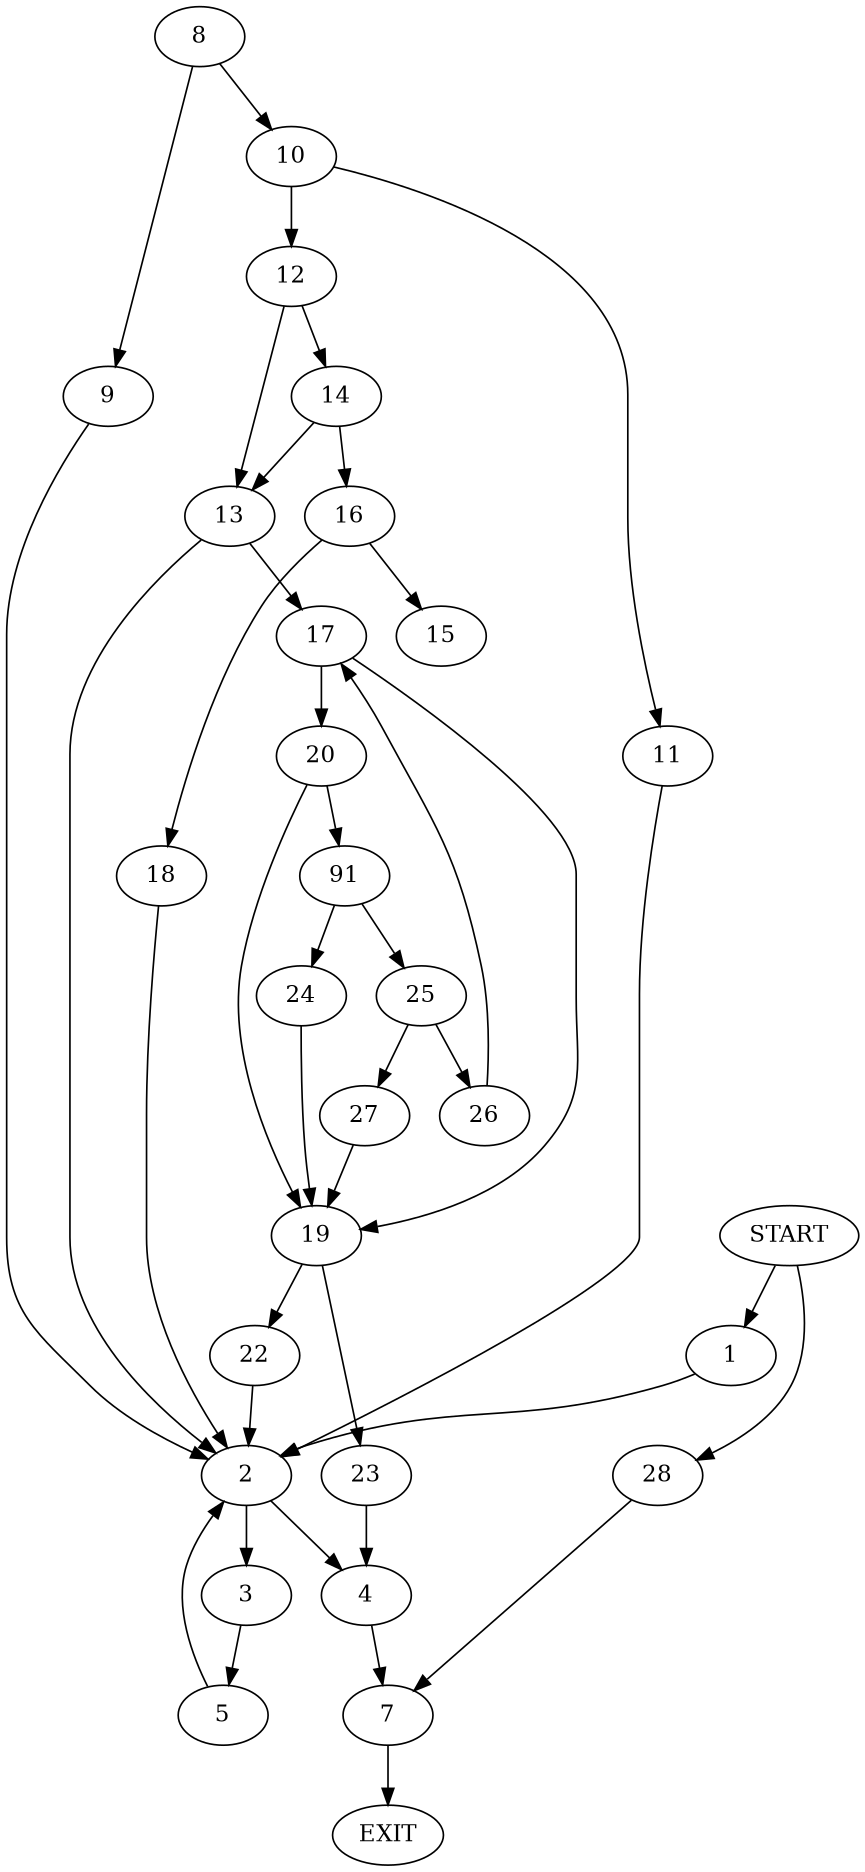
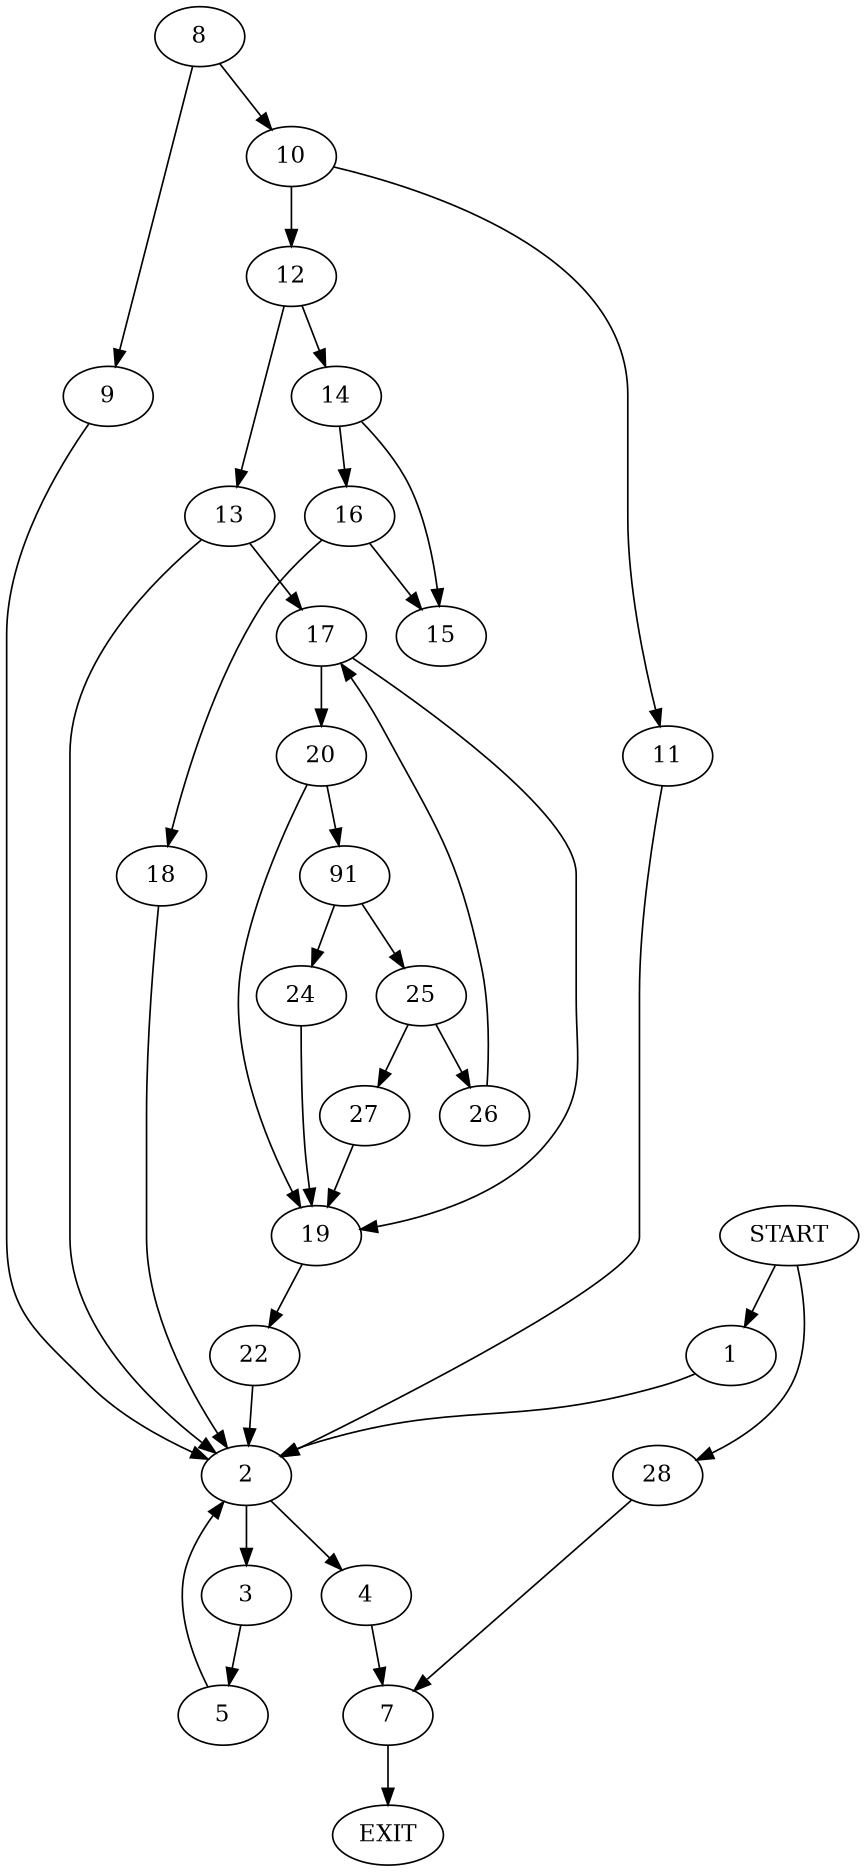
edge "14" -> "13": now "14" -> "15"
node "23": removed
